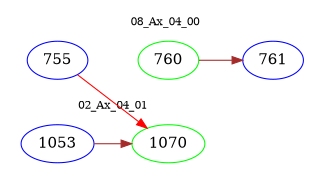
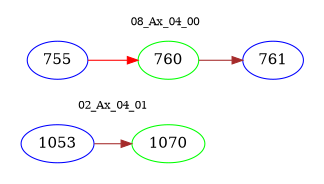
edge "755" -> "1070": now "755" -> "760"
